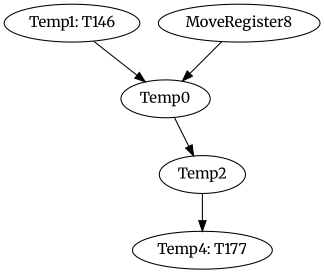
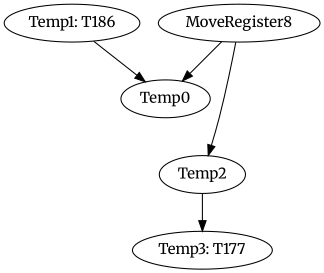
node "Temp1: T146": label "Temp1: T146" -> "Temp1: T186"
edge "Temp0" -> "Temp2": now "MoveRegister8" -> "Temp2"
node "Temp4: T177": label "Temp4: T177" -> "Temp3: T177"
